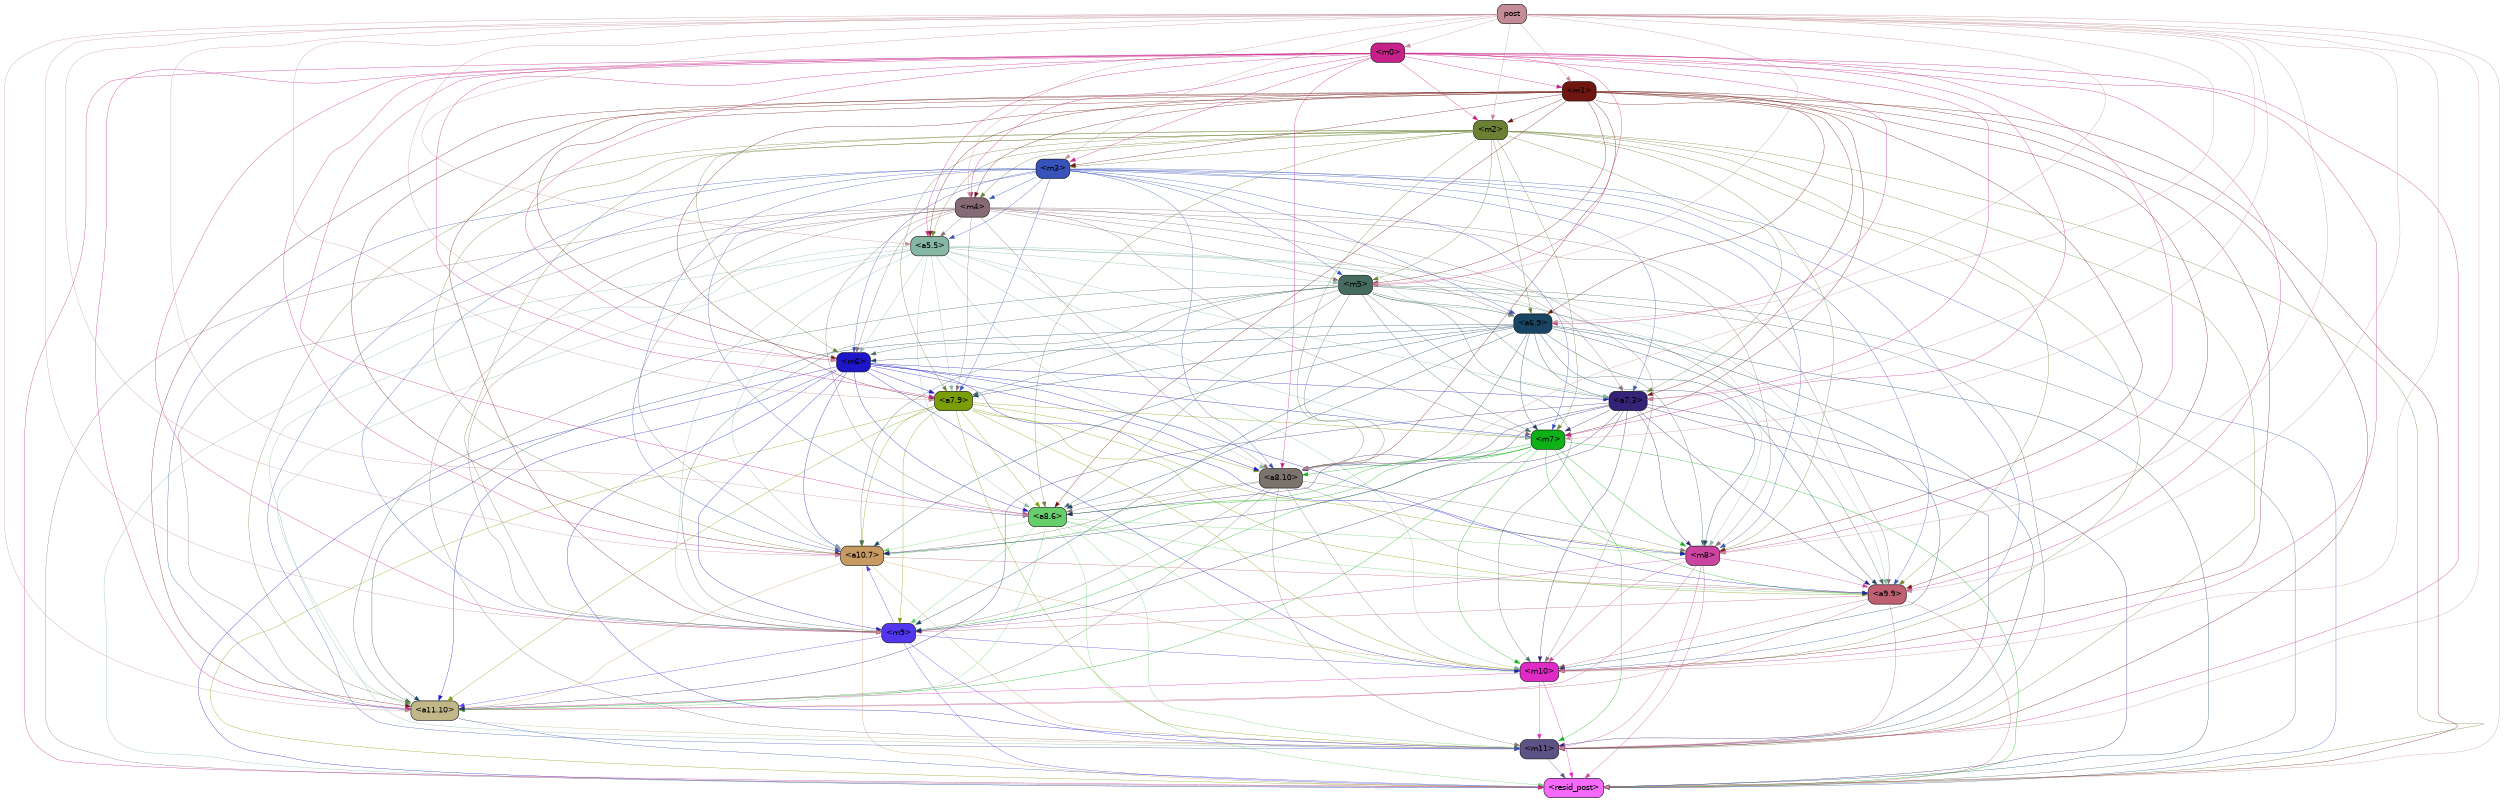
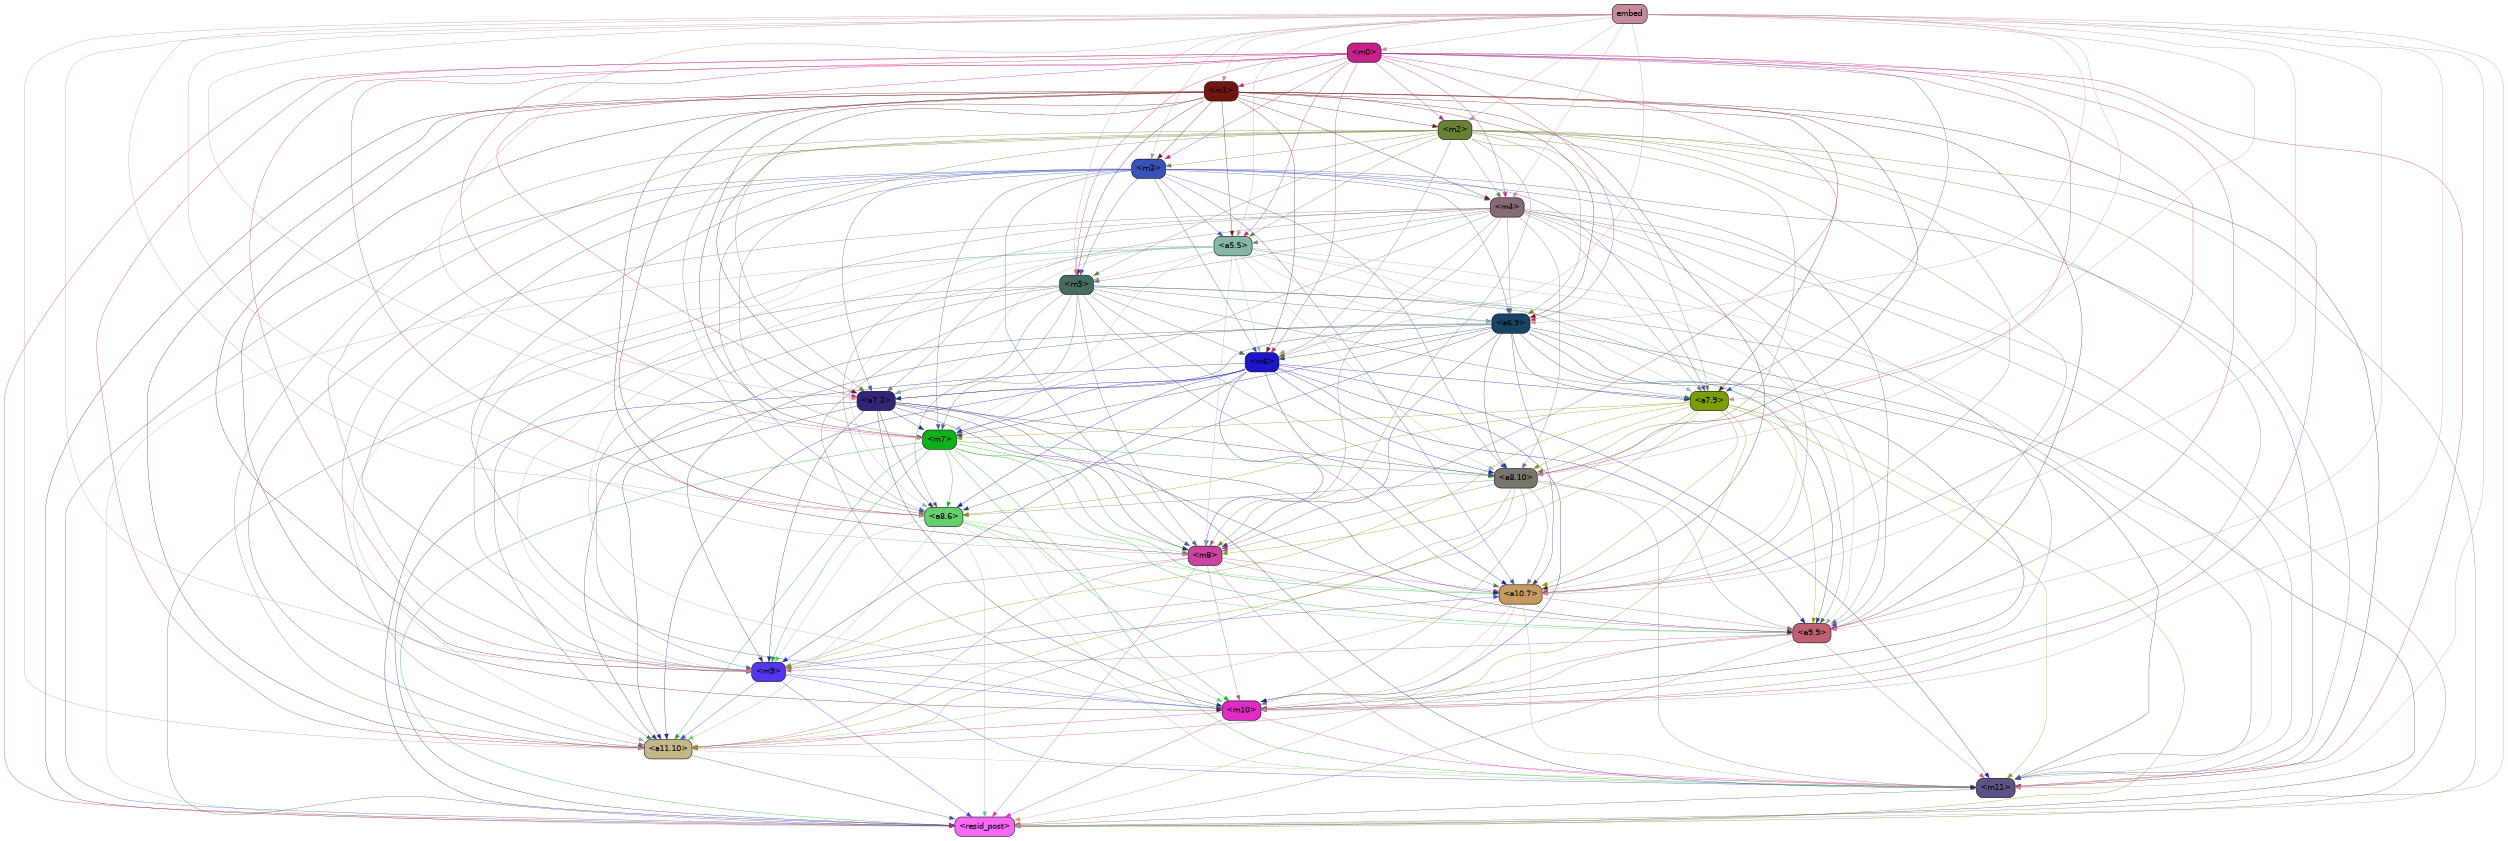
node "post": label "post" -> "embed"
edge "<m0>" -> "<a7.9>": color #c7208a -> #3752b9
edge "<m8>" -> "<a10.7>": added
